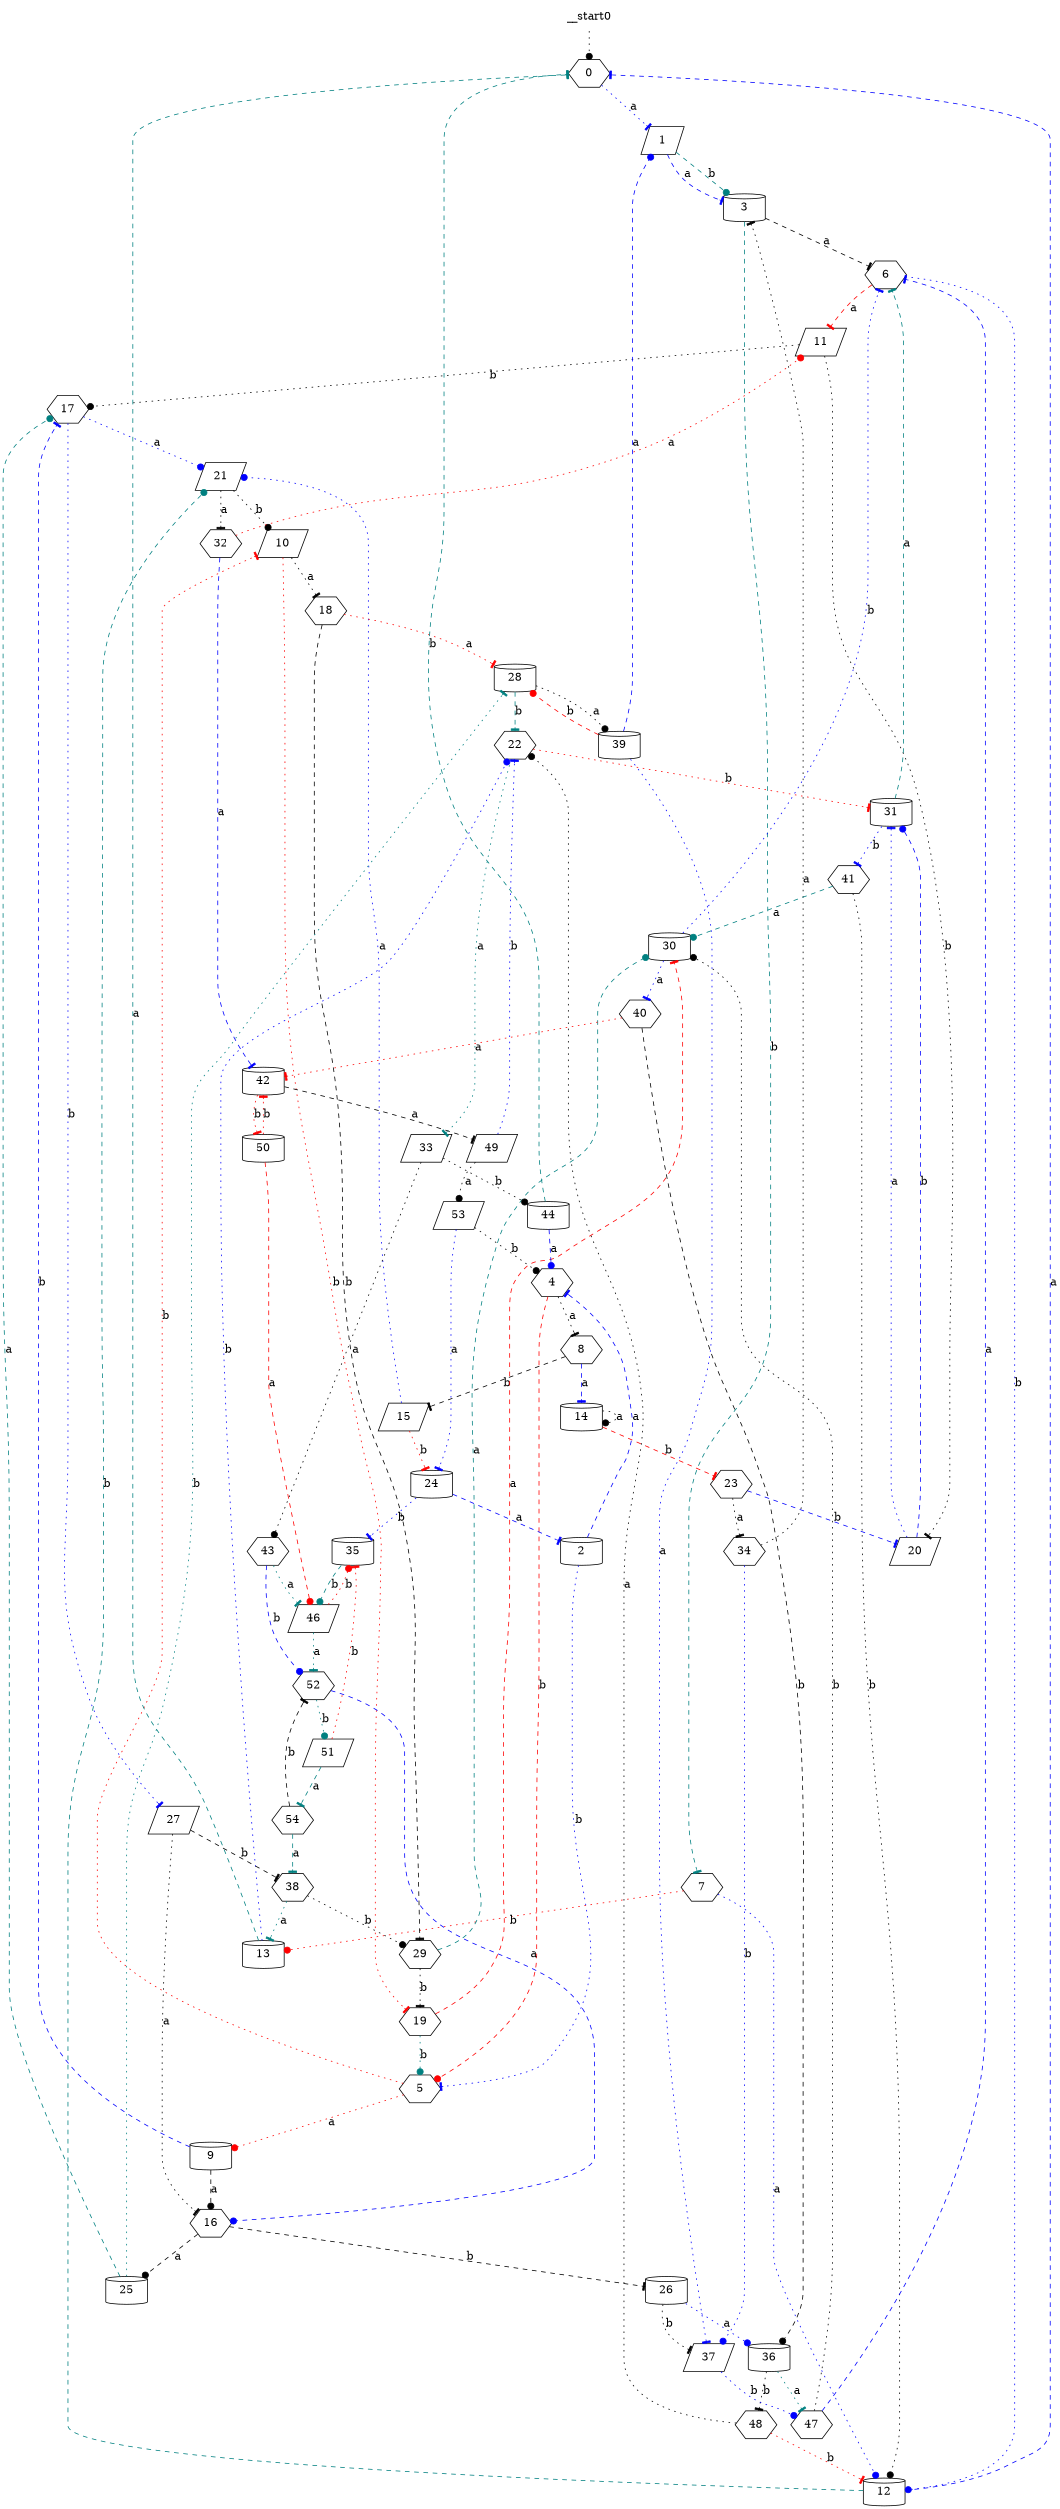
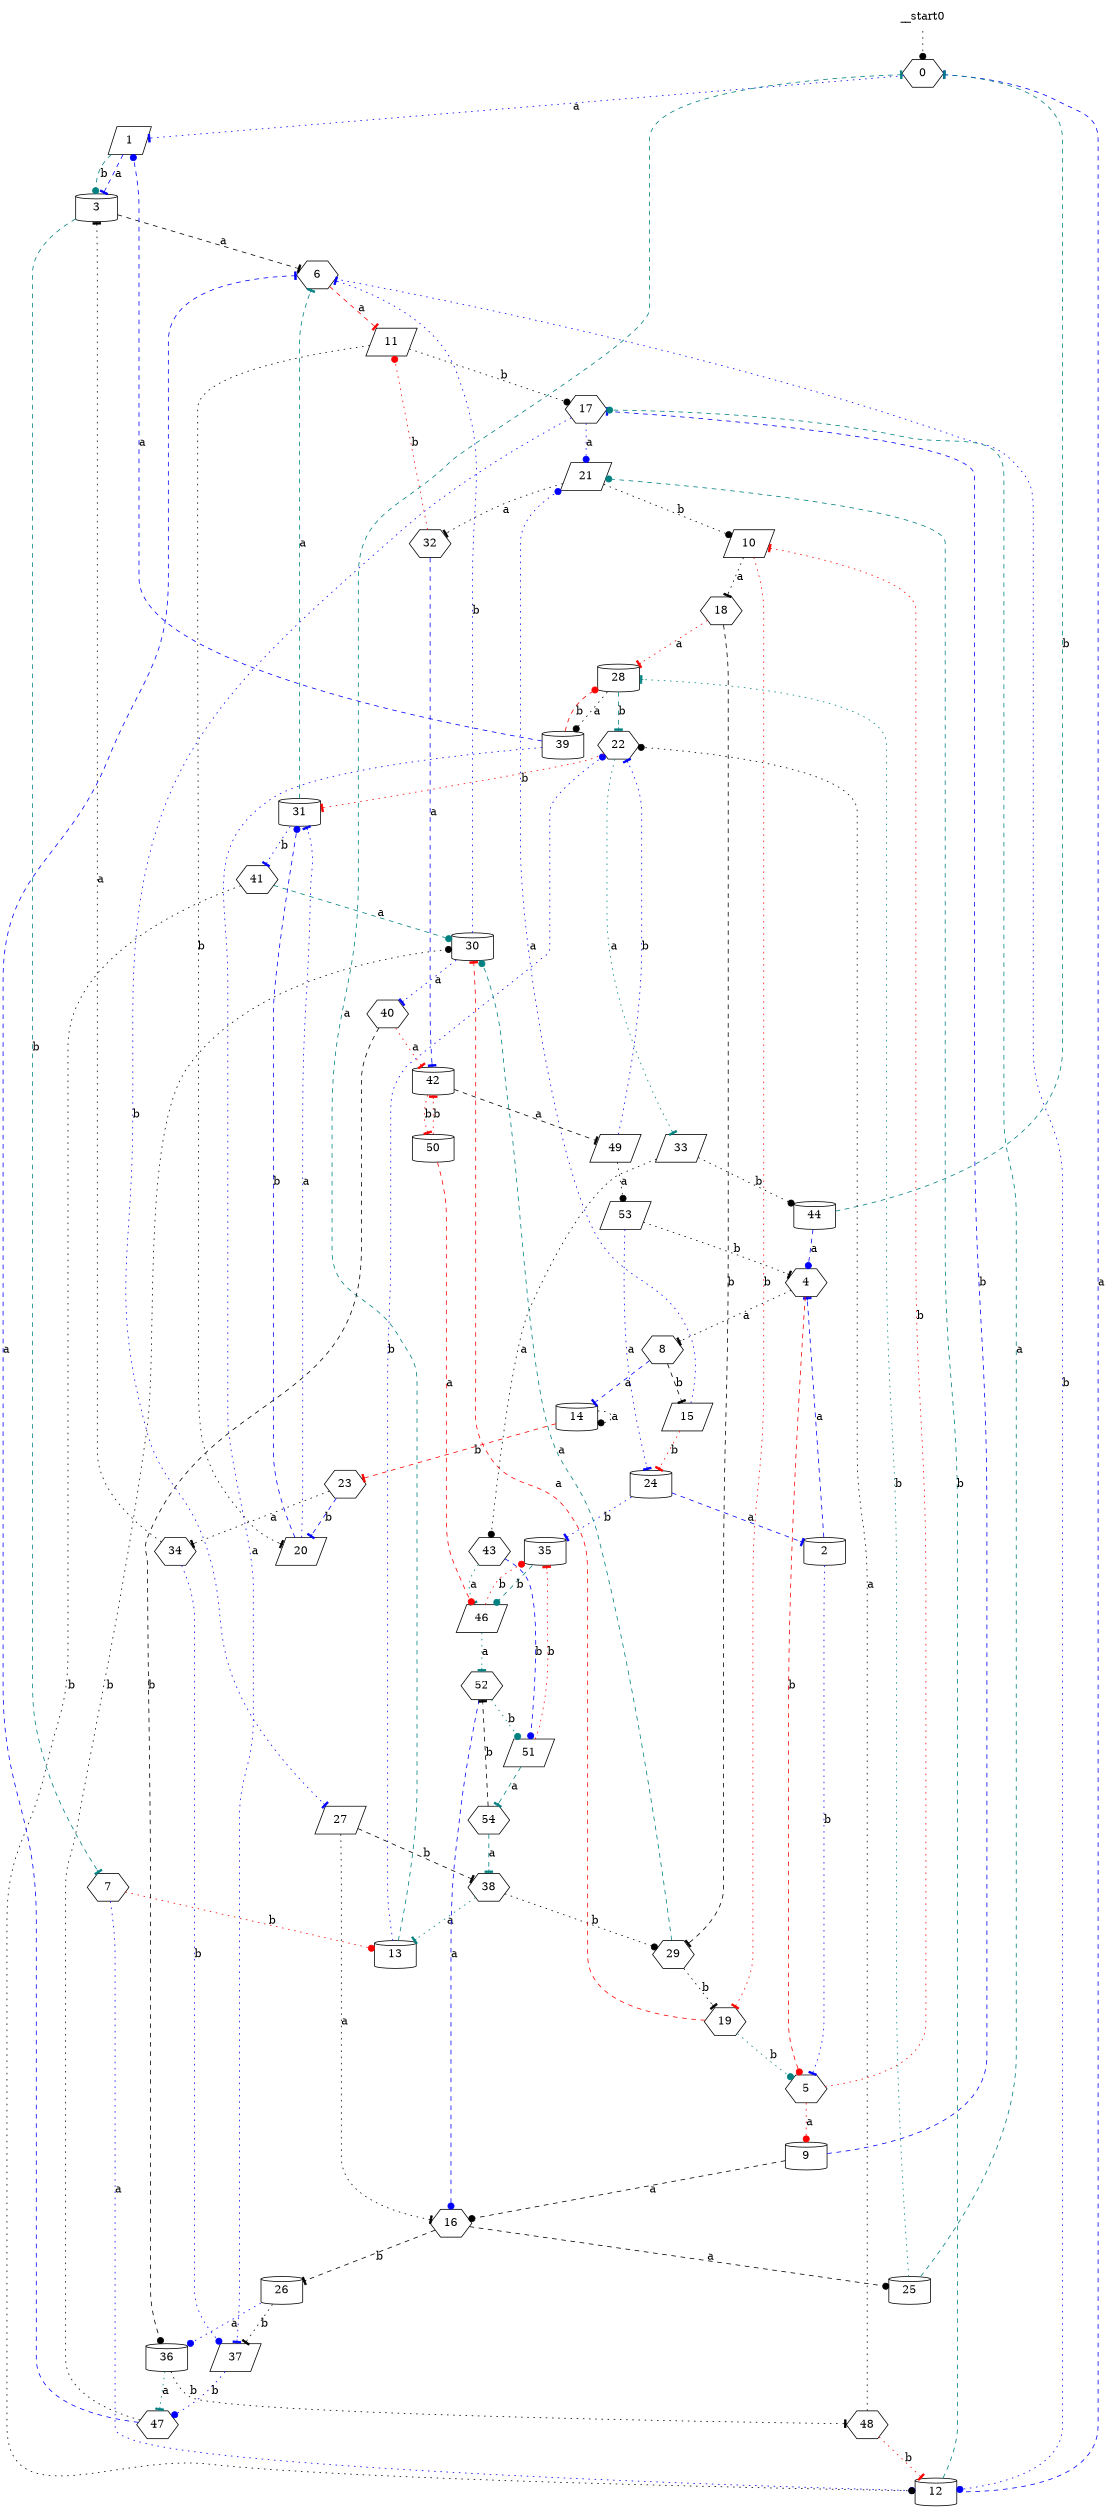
edge "32" -> "11": label "a" -> "b"
edge "53" -> "4": arrowhead dot -> tee
edge "43" -> "52": now "43" -> "51"
